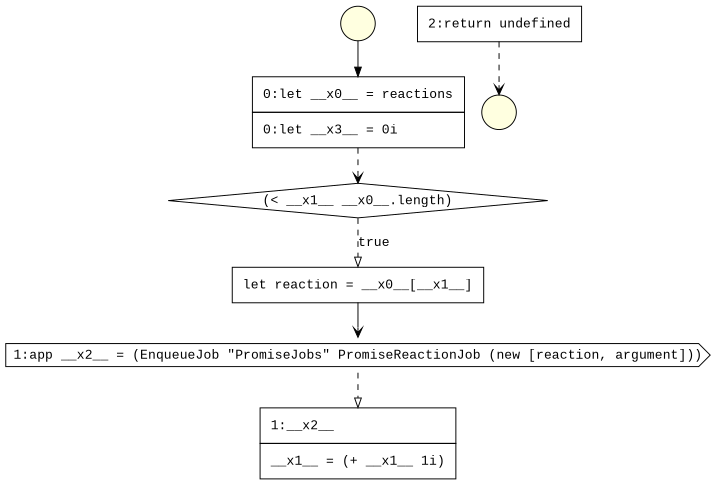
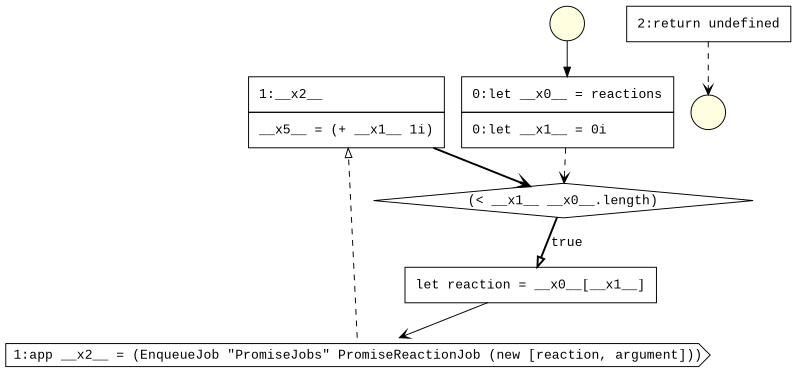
node "0:let __x0__ = reactions": text "0:let __x3__ = 0i" -> "0:let __x1__ = 0i"
edge "1:__x2__" -> "(< __x1__ __x0__.length)": added
edge "(< __x1__ __x0__.length)" -> "let reaction = __x0__[__x1__]": style dashed -> bold
node "1:__x2__": text "__x1__ = (+ __x1__ 1i)" -> "__x5__ = (+ __x1__ 1i)"
